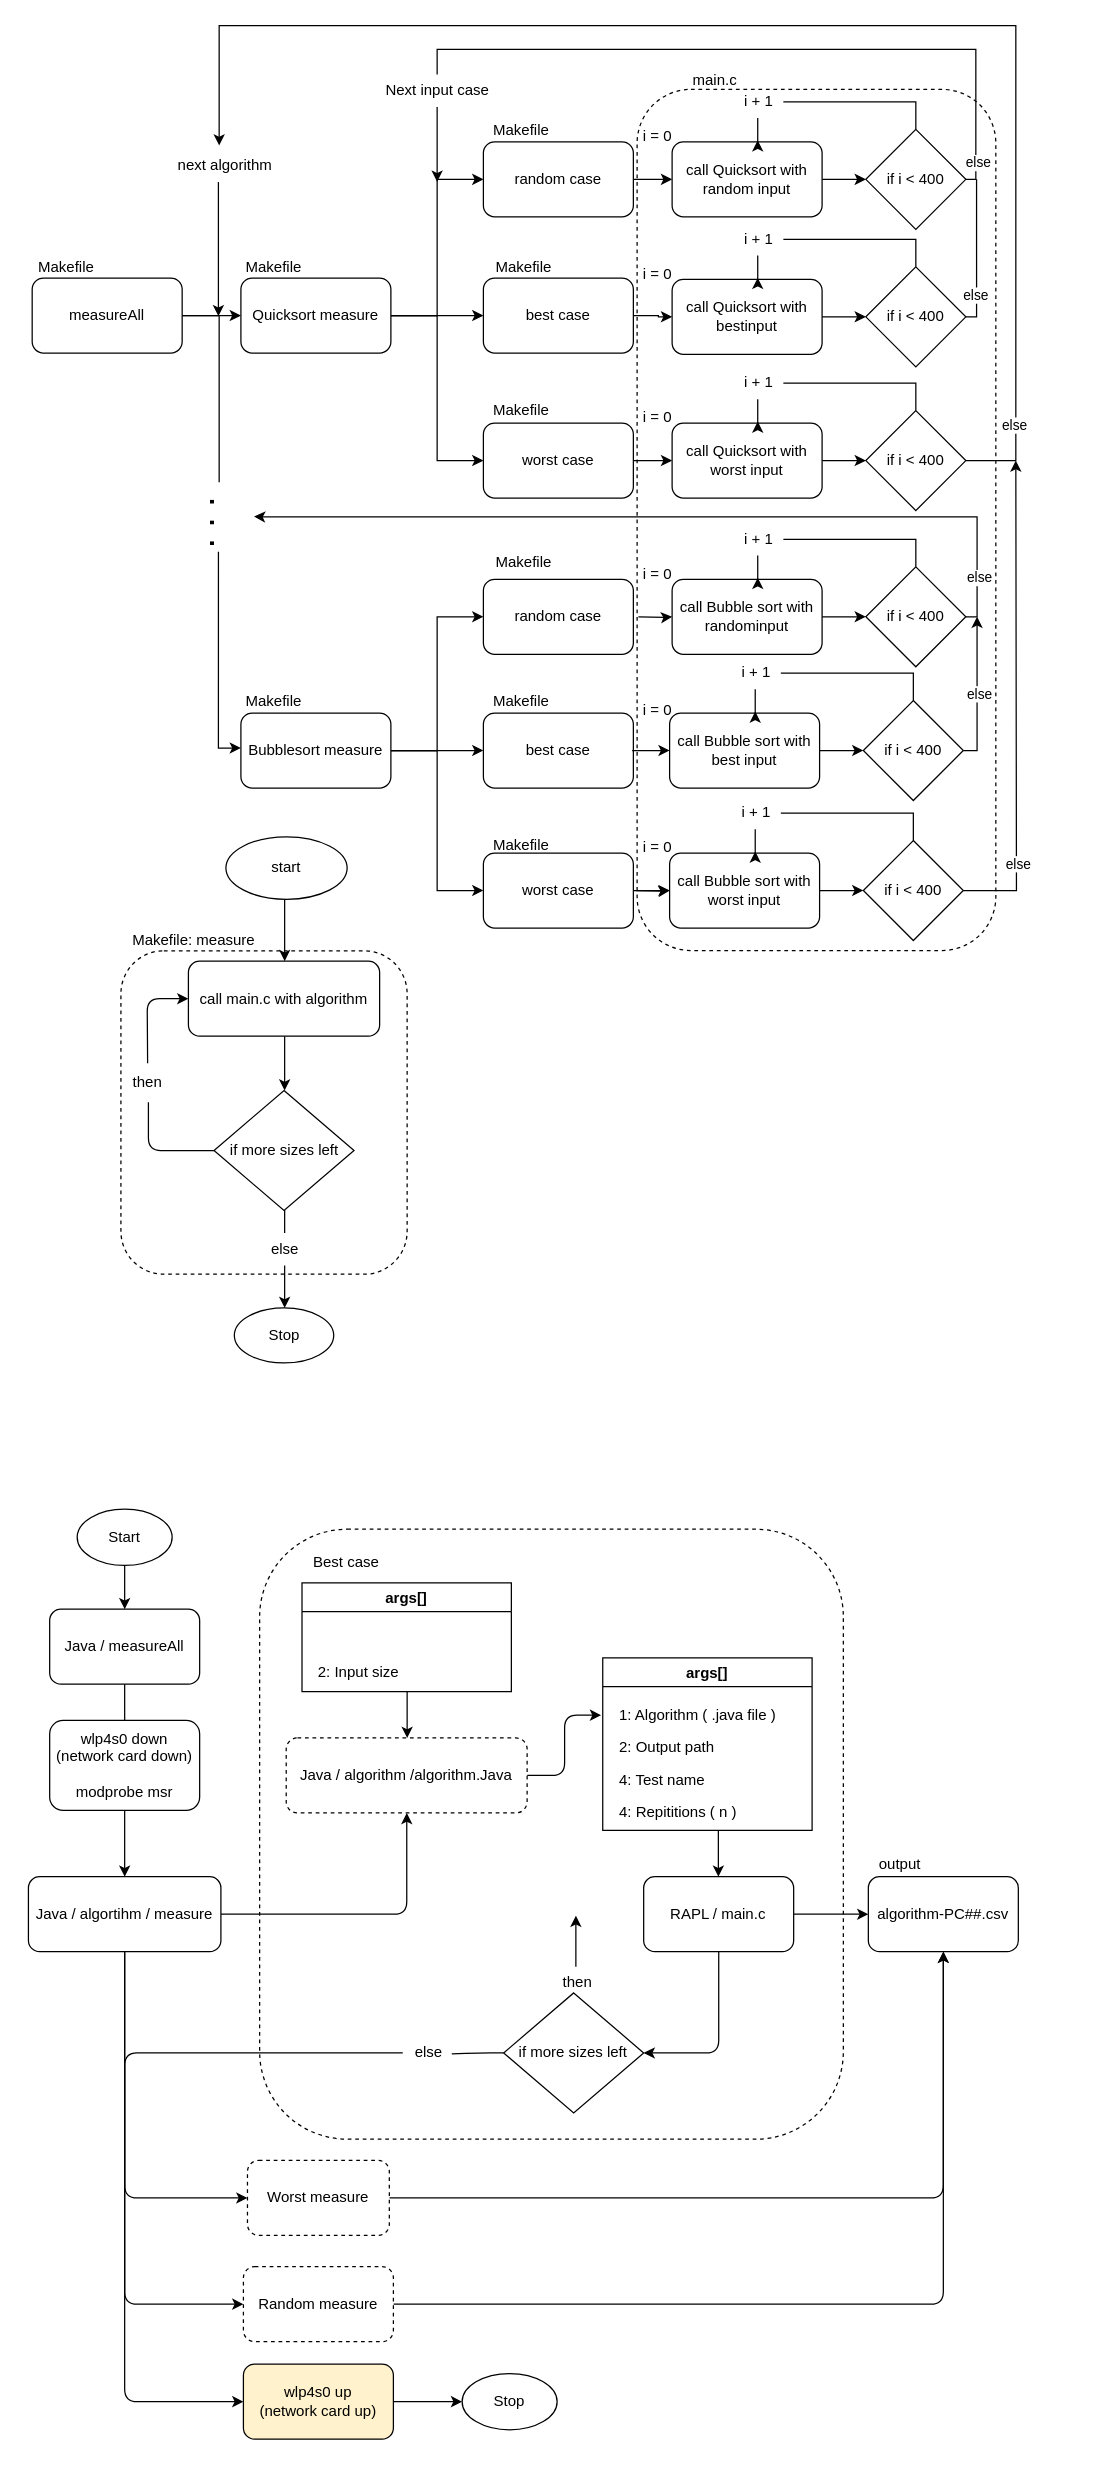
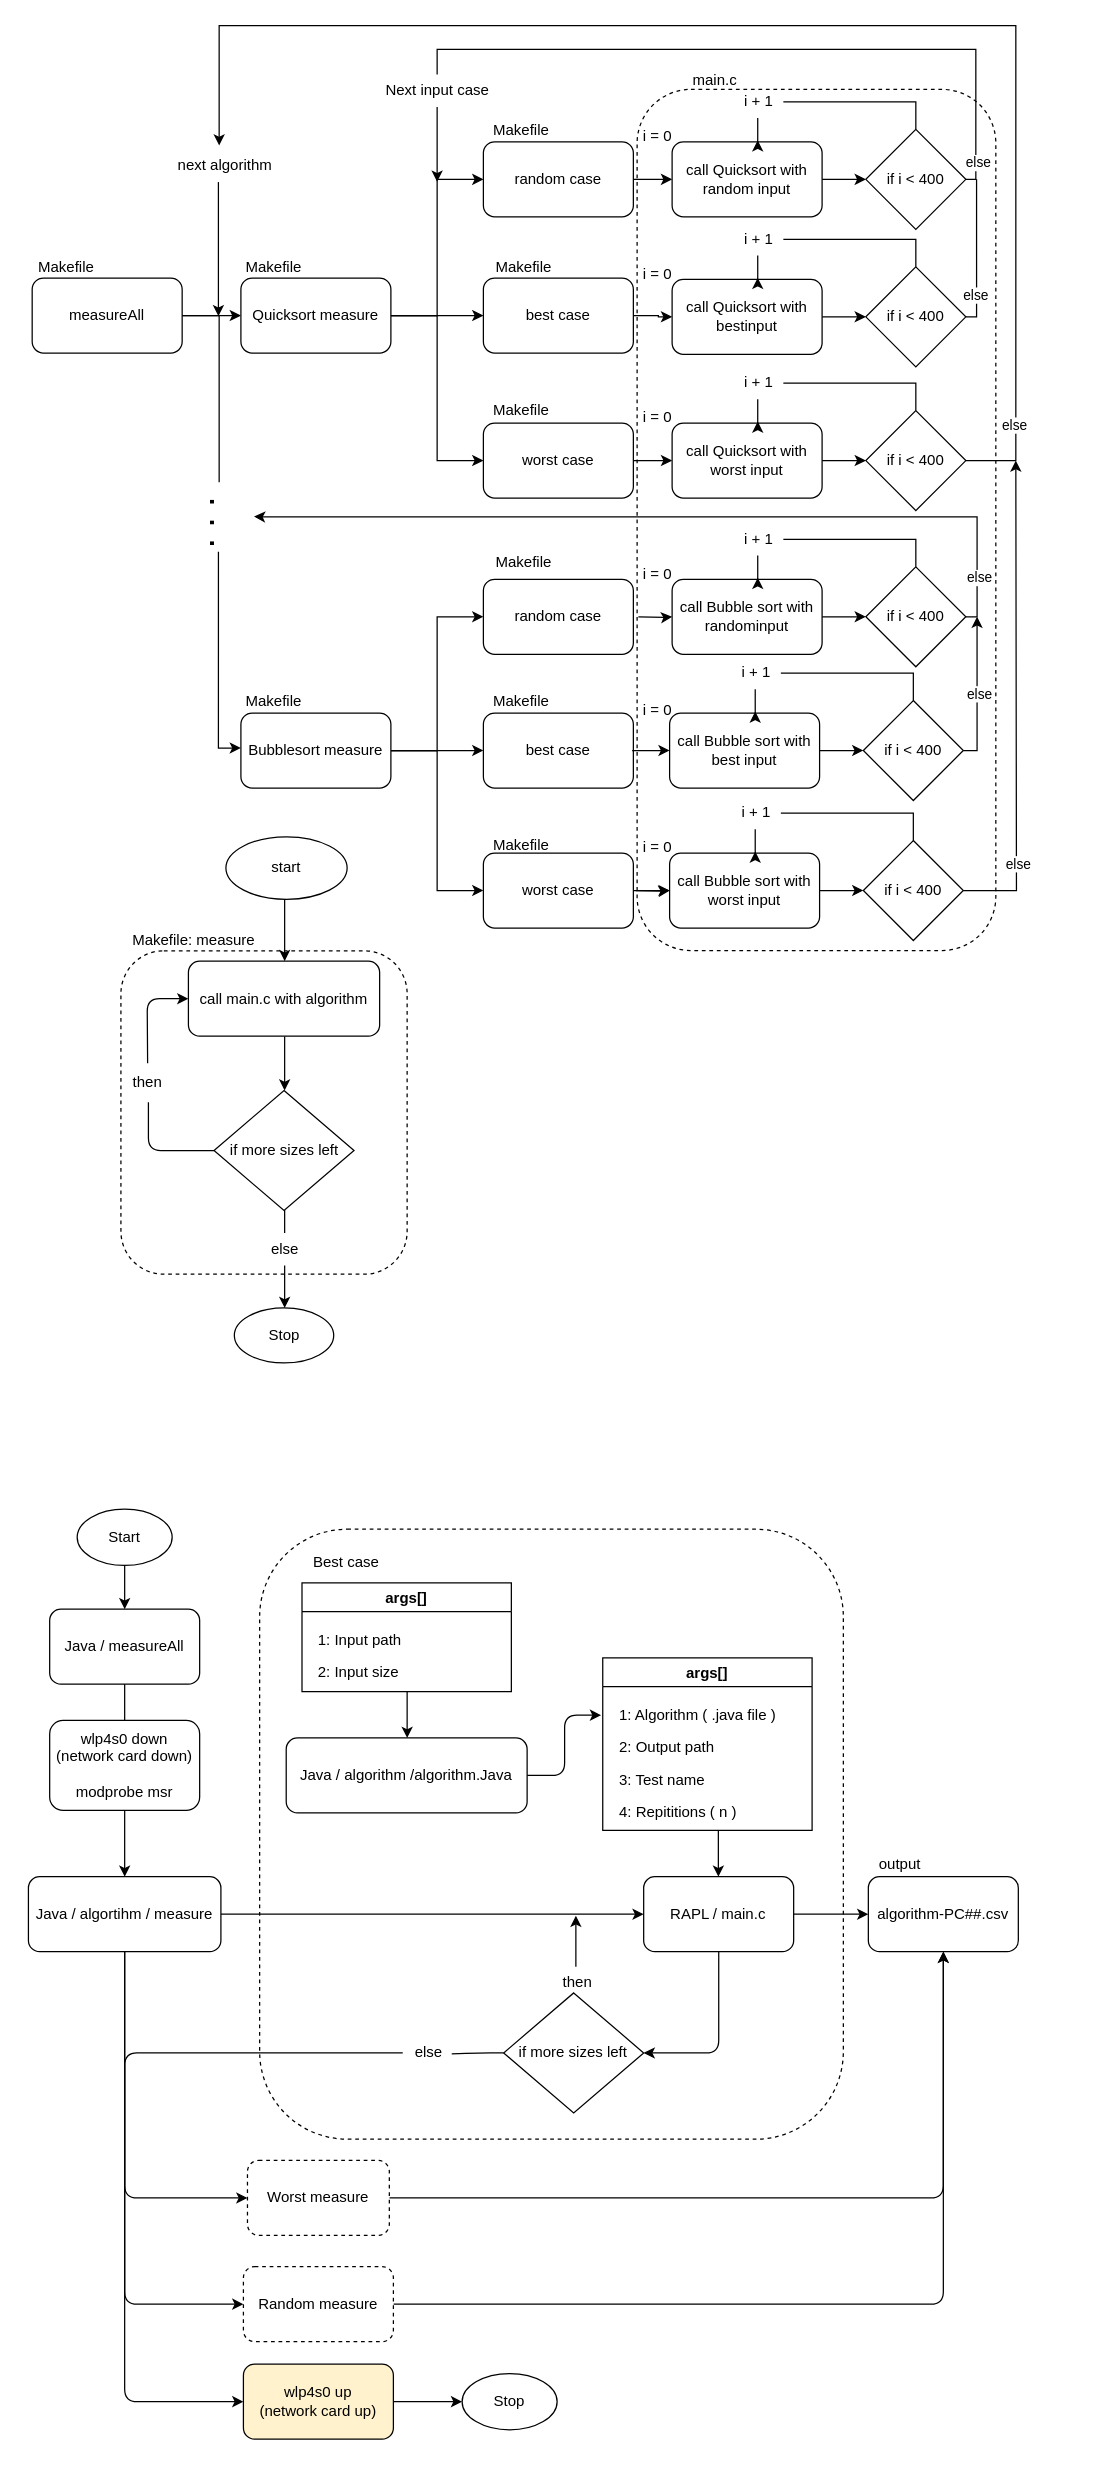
node "1: Input path": added
node "Java / algorithm /algorithm.Java": style dashed -> solid
node "4: Test name": label "4: Test name" -> "3: Test name"
edge "Java / algortihm / measure" -> "Java / algorithm /algorithm.Java": now "Java / algortihm / measure" -> "RAPL / main.c"
